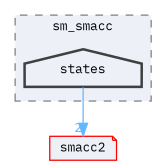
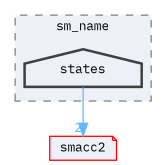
cluster "sm_smacc": label "sm_smacc" -> "sm_name"
